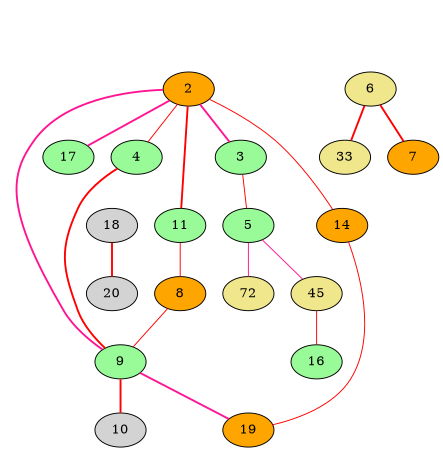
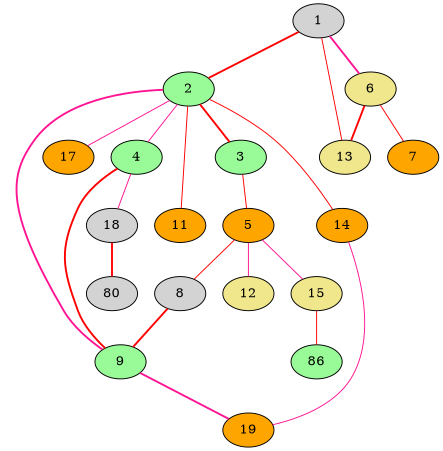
node "1": added
node "2": fillcolor orange -> palegreen
edge "2" -- "17": style bold -> solid
edge "2" -- "4": color red -> deeppink
edge "2" -- "3": color deeppink -> red
edge "6" -- "7": style bold -> solid
node "17": fillcolor palegreen -> orange
edge "2" -- "11": style bold -> solid
node "33": label "33" -> "13"
edge "4" -- "18": added
node "11": fillcolor palegreen -> orange
node "5": fillcolor palegreen -> orange
edge "11" -- "8": now "5" -- "8"
node "20": label "20" -> "80"
node "8": fillcolor orange -> lightgrey
node "72": label "72" -> "12"
node "45": label "45" -> "15"
edge "8" -- "9": style solid -> bold
edge "14" -- "19": color red -> deeppink
node "16": label "16" -> "86"
node "10": removed
